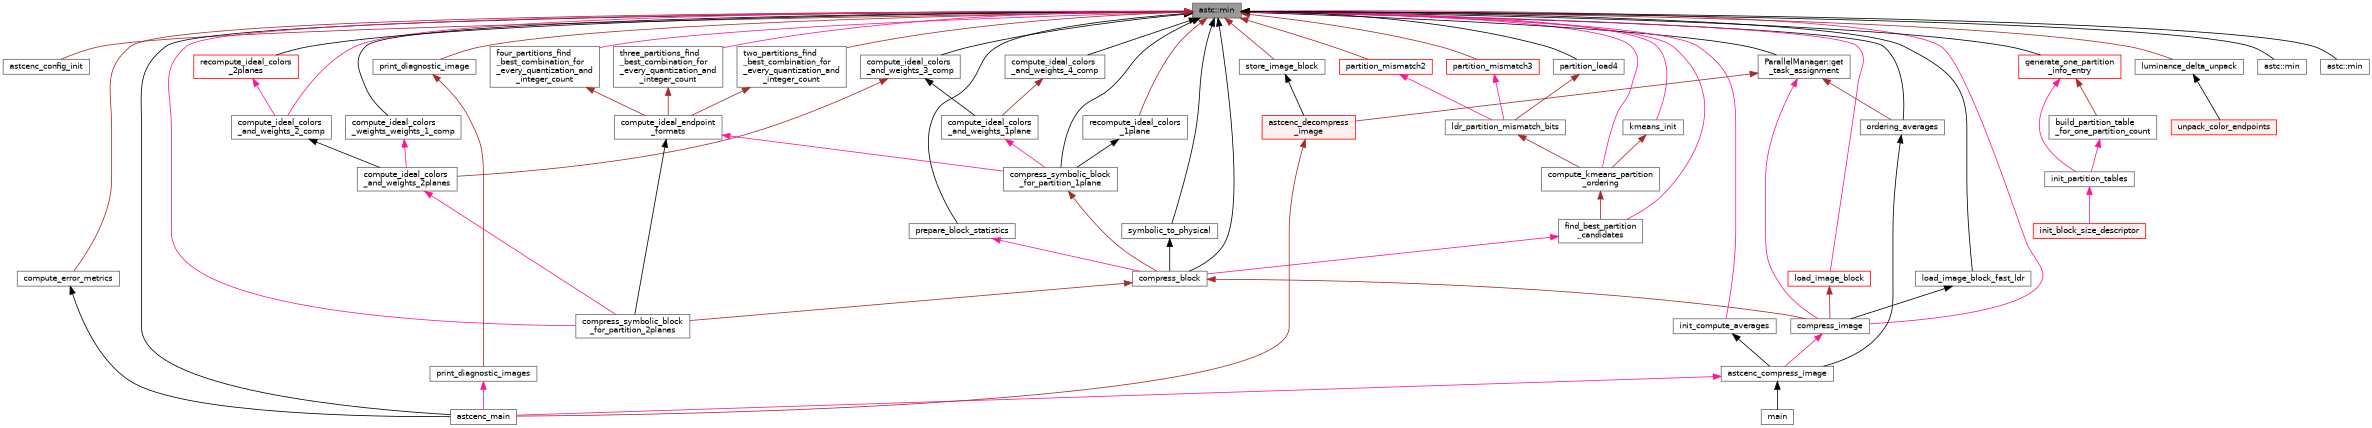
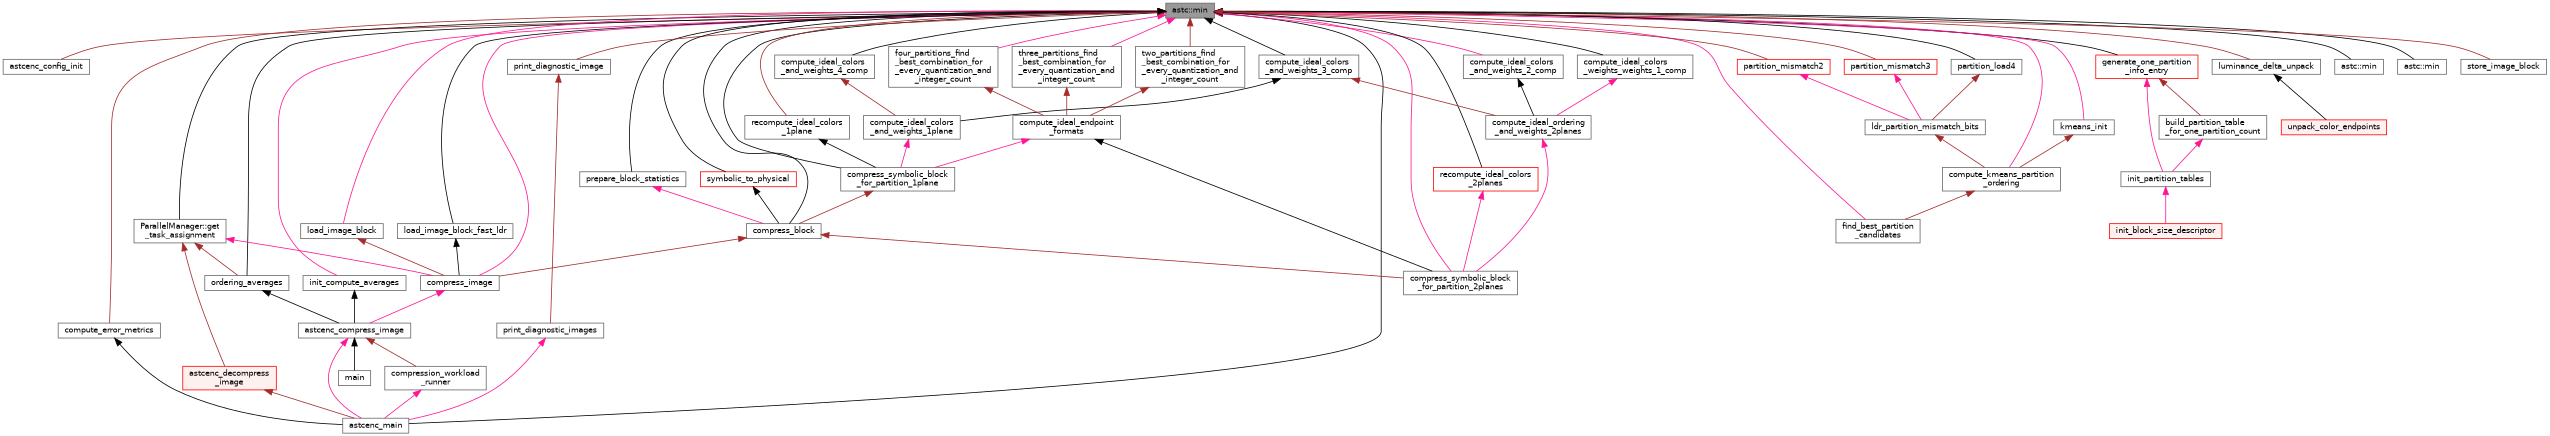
edge "astcenc_decompress _image" -> "store_image_block": removed
edge "compute_ideal_colors _and_weights_2_comp" -> "recompute_ideal_colors _2planes": now "compress_symbolic_block _for_partition_2planes" -> "recompute_ideal_colors _2planes"
node "compute_ideal_colors _and_weights_2planes": label "compute_ideal_colors _and_weights_2planes" -> "compute_ideal_ordering _and_weights_2planes"
node "symbolic_to_physical": color grey40 -> red
edge "compress_block" -> "find_best_partition _candidates": removed
node "load_image_block": color red -> grey40
node "compression_workload _runner": added
